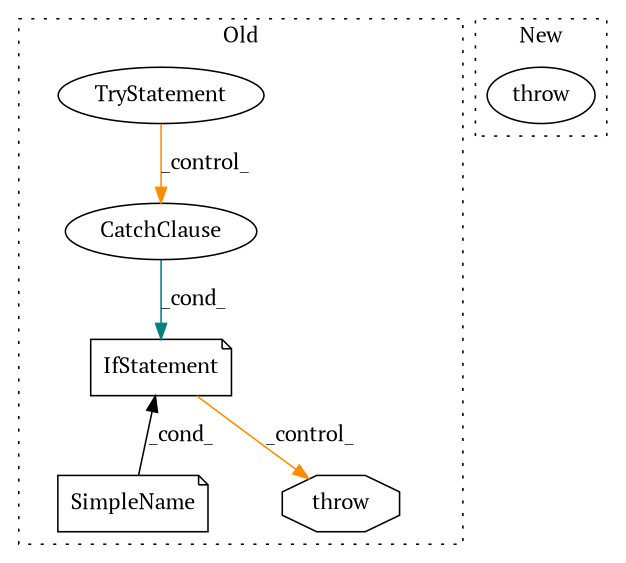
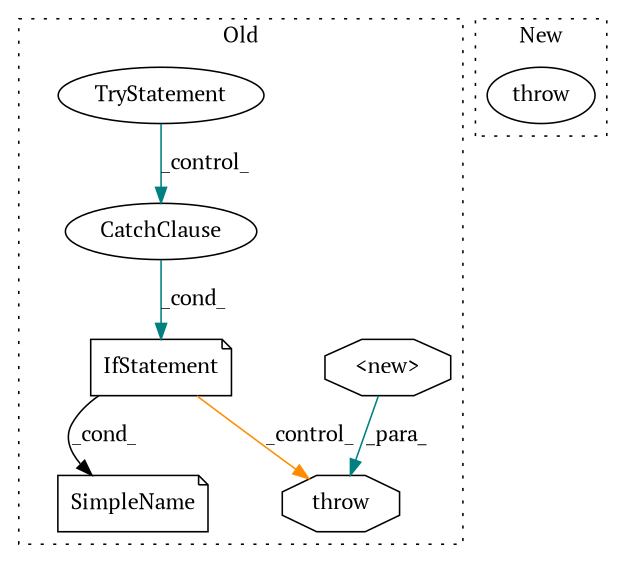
edge "TryStatement" -> "CatchClause": color darkorange -> teal
node "<new>": added
edge "SimpleName" -> "IfStatement": reversed
